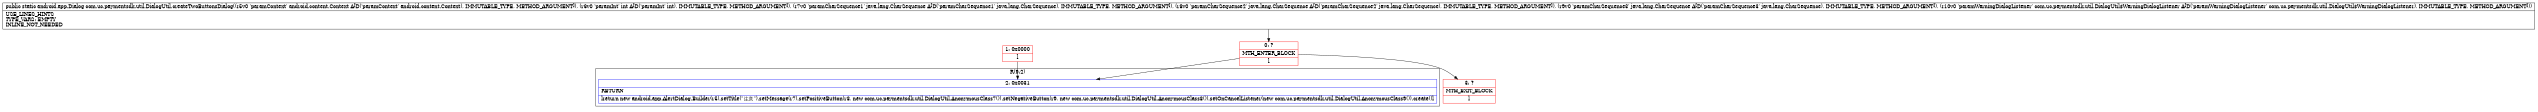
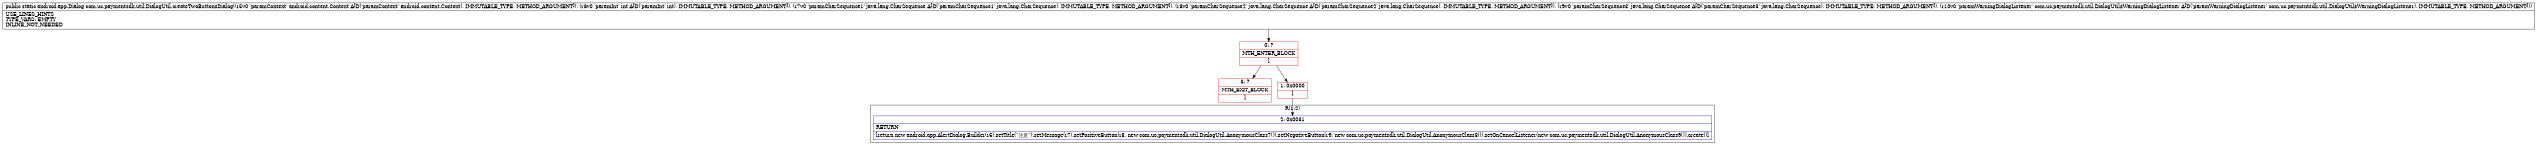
edge "0: ?" -> "2: 0x0031": now "0: ?" -> "1: 0x0000"
cluster "R(9:2)": label "R(9:2)" -> "R(1:2)"
